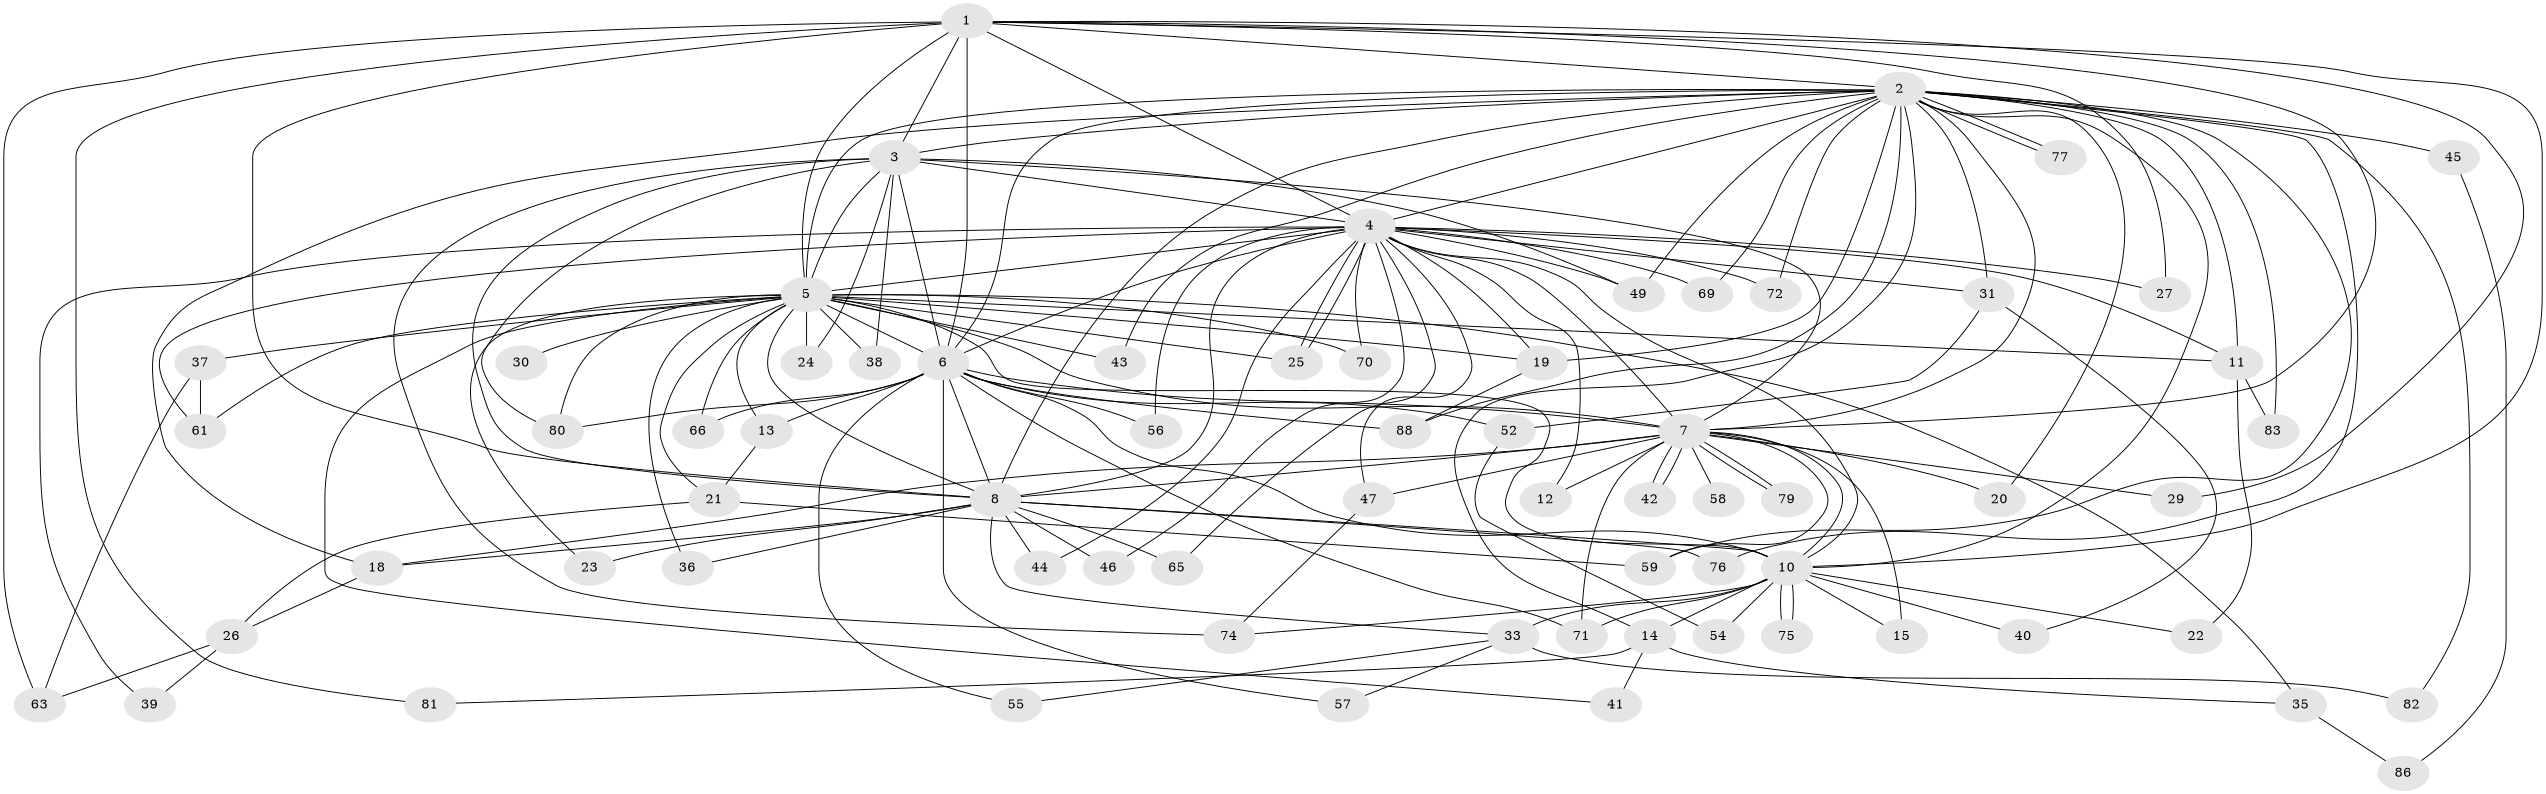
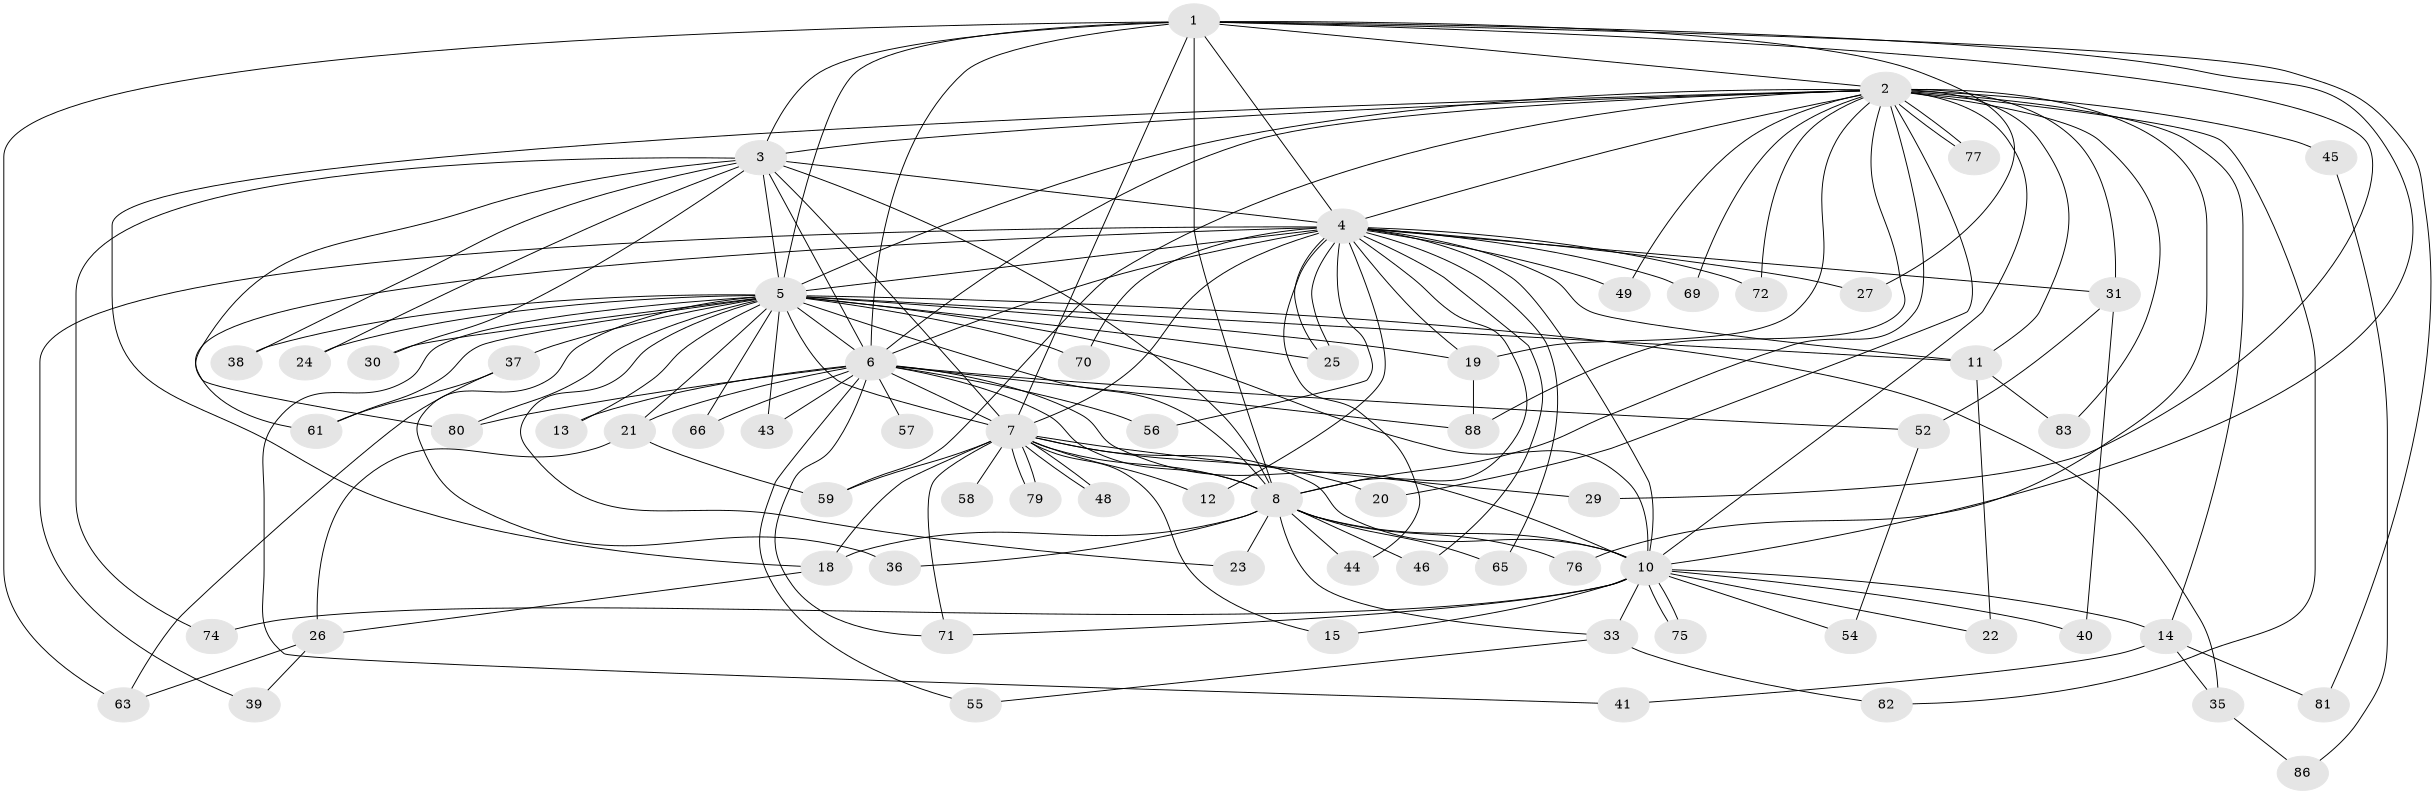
edge "2" -- "43": now "6" -- "43"
edge "3" -- "49": now "3" -- "30"
edge "2" -- "7": removed
edge "13" -- "21": now "6" -- "21"
node "47": removed
node "42": label "42" -> "48"
edge "33" -- "57": removed
